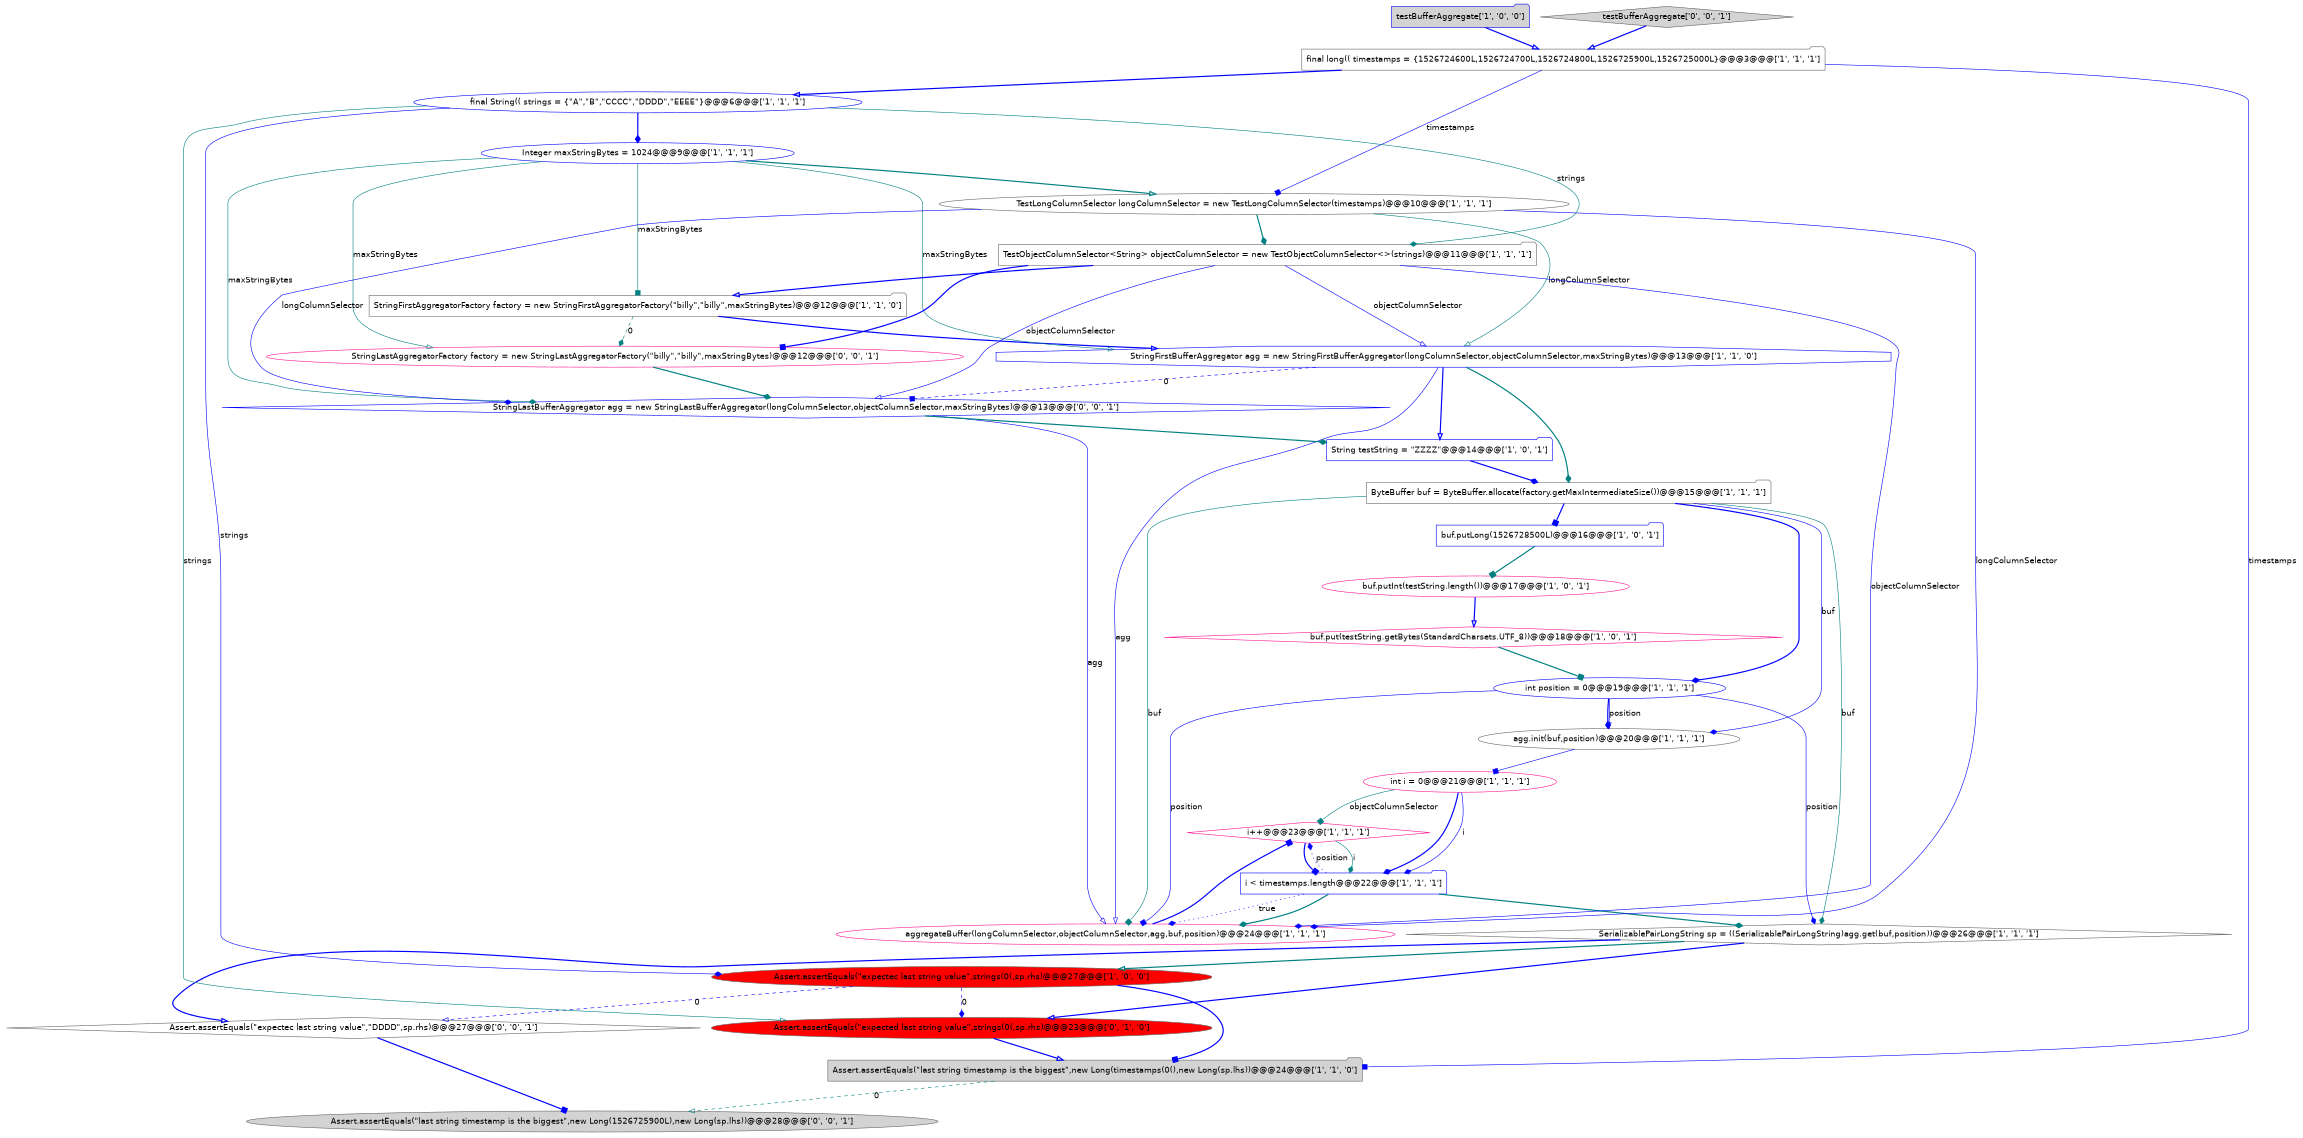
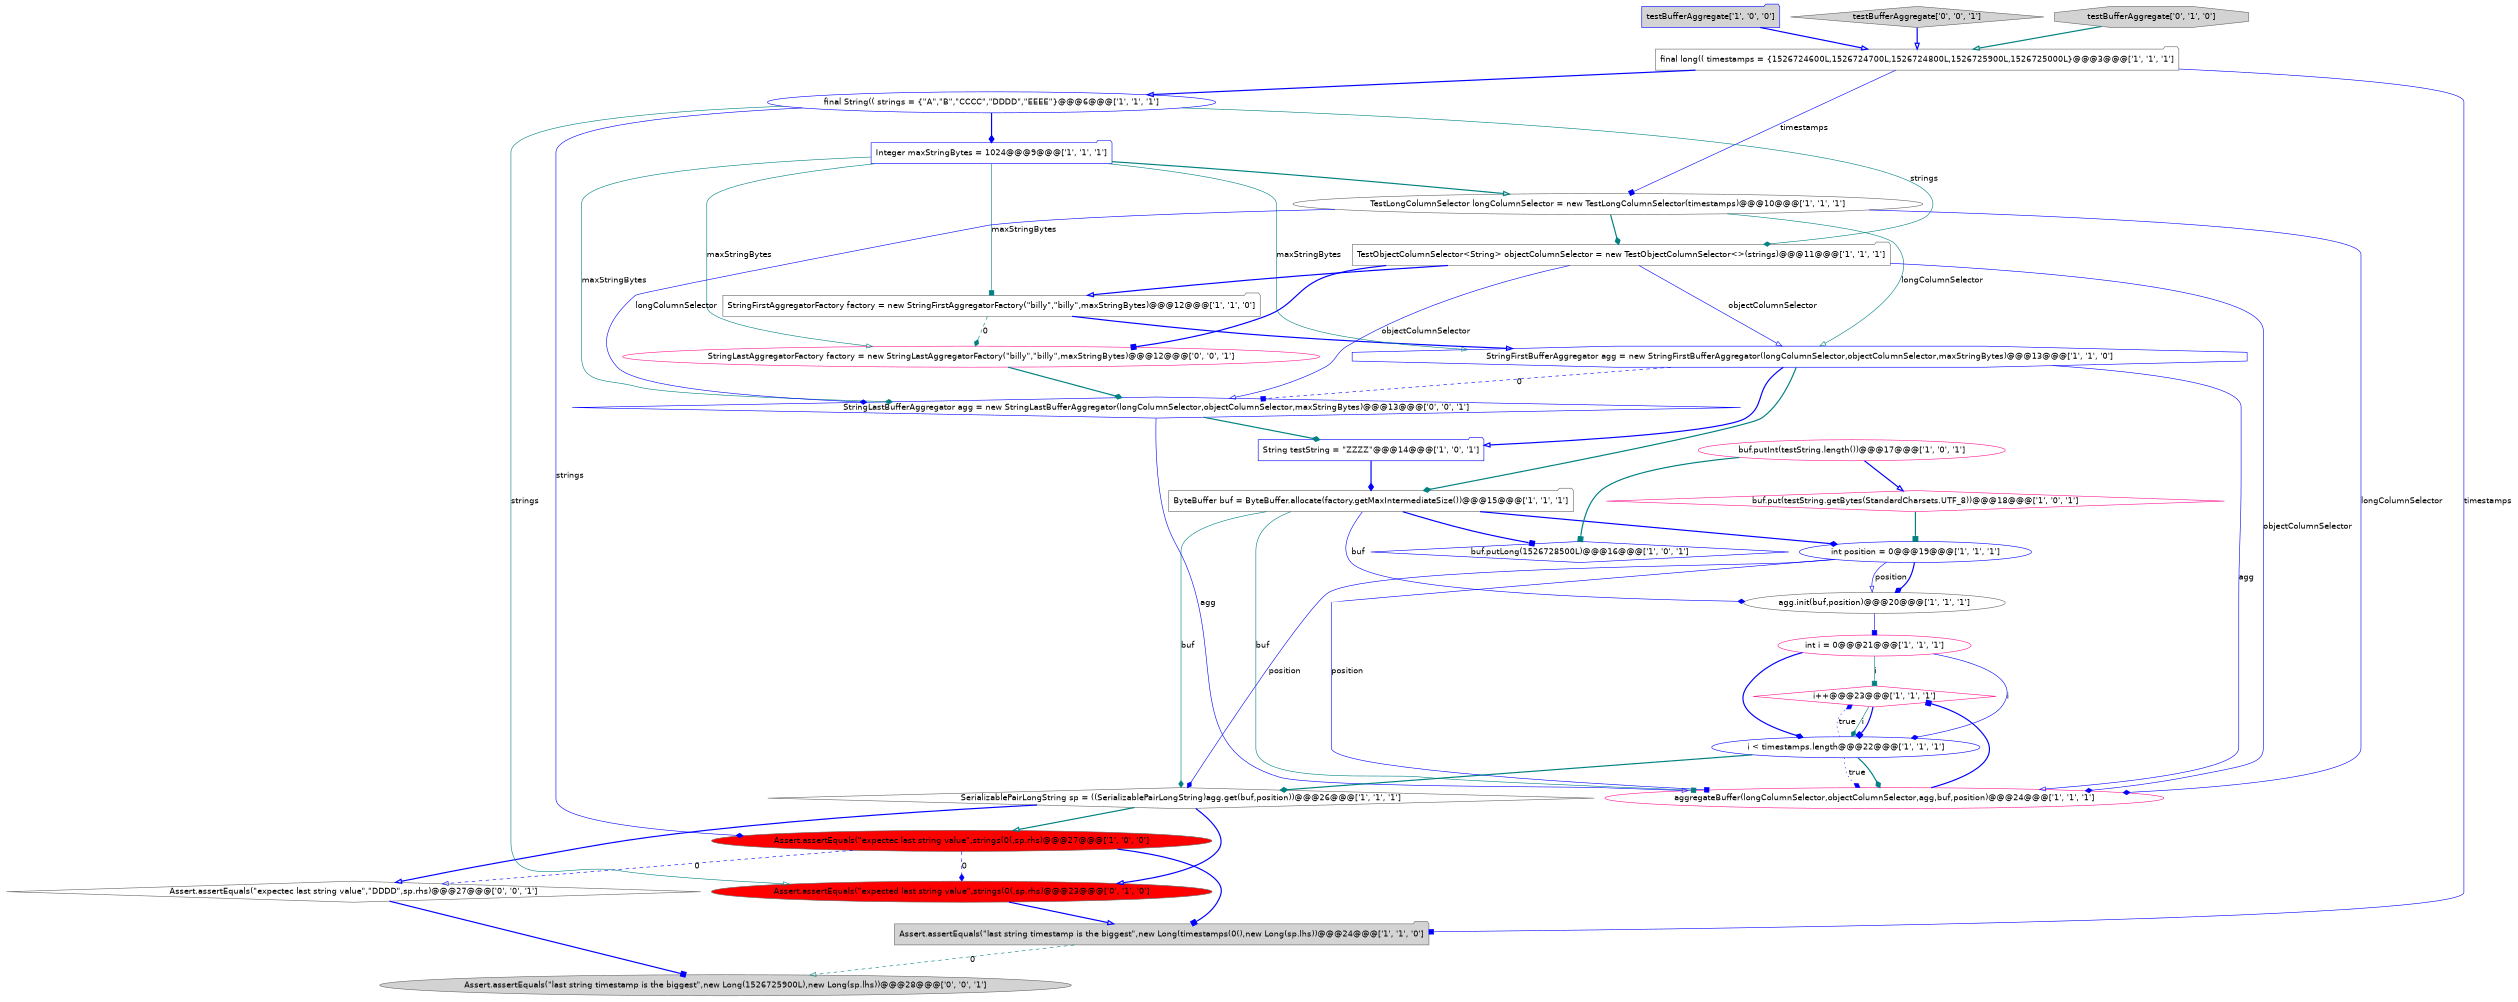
node "testBufferAggregate['0', '1', '0']": added
node "Integer maxStringBytes = 1024@@@9@@@['1', '1', '1']": shape ellipse -> folder
node "buf.putLong(1526728500L)@@@16@@@['1', '0', '1']": shape folder -> diamond
edge "buf.putLong(1526728500L)@@@16@@@['1', '0', '1']" -> "buf.putInt(testString.length())@@@17@@@['1', '0', '1']": reversed
edge "int i = 0@@@21@@@['1', '1', '1']" -> "i++@@@23@@@['1', '1', '1']": label "objectColumnSelector" -> "i"
edge "i < timestamps.length@@@22@@@['1', '1', '1']" -> "i++@@@23@@@['1', '1', '1']": label "position" -> "true"
node "i < timestamps.length@@@22@@@['1', '1', '1']": shape folder -> ellipse
